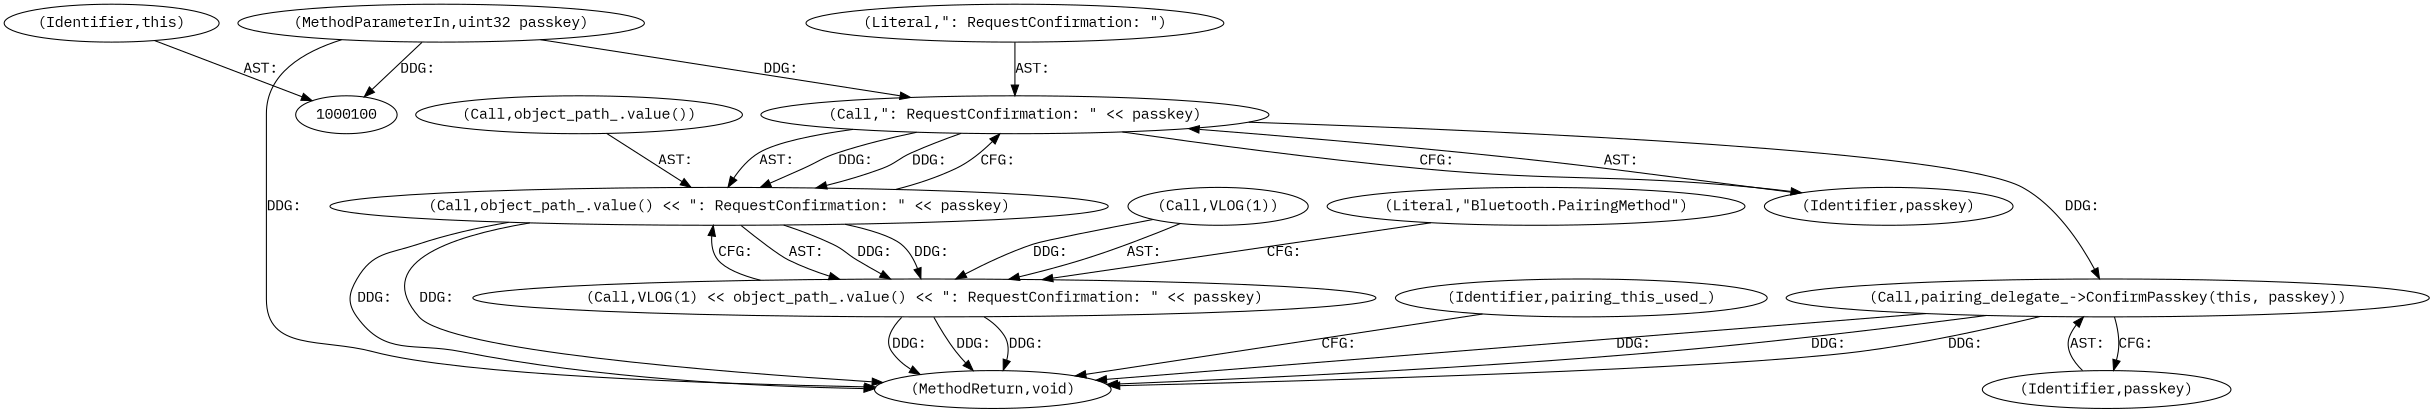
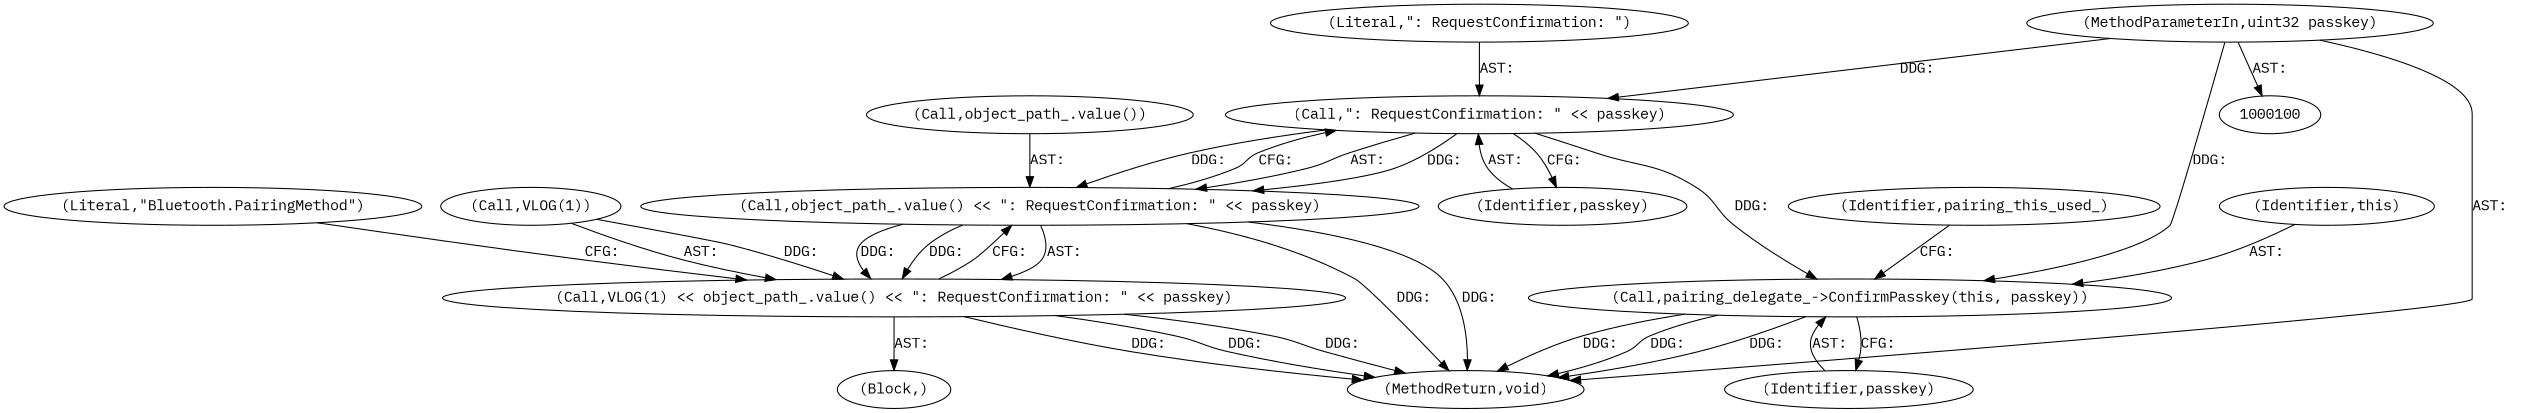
edge "(Identifier,this)" -> "1000100": now "(Identifier,this)" -> "(Call,pairing_delegate_->ConfirmPasskey(this, passkey))"
edge "(MethodParameterIn,uint32 passkey)" -> "1000100": label "DDG: " -> "AST: "
edge "(MethodParameterIn,uint32 passkey)" -> "(MethodReturn,void)": label "DDG: " -> "AST: "
edge "(MethodParameterIn,uint32 passkey)" -> "(Call,pairing_delegate_->ConfirmPasskey(this, passkey))": added, label "DDG:"
edge "(Identifier,pairing_this_used_)" -> "(MethodReturn,void)": now "(Identifier,pairing_this_used_)" -> "(Call,pairing_delegate_->ConfirmPasskey(this, passkey))"
node "(Block,)": added
